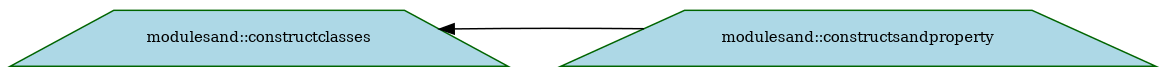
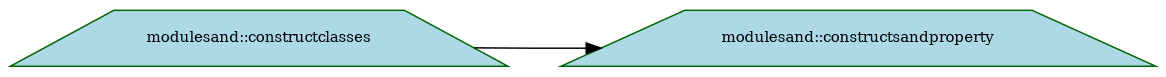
edge "modulesand::constructsandproperty" -> "modulesand::constructclasses": reversed
